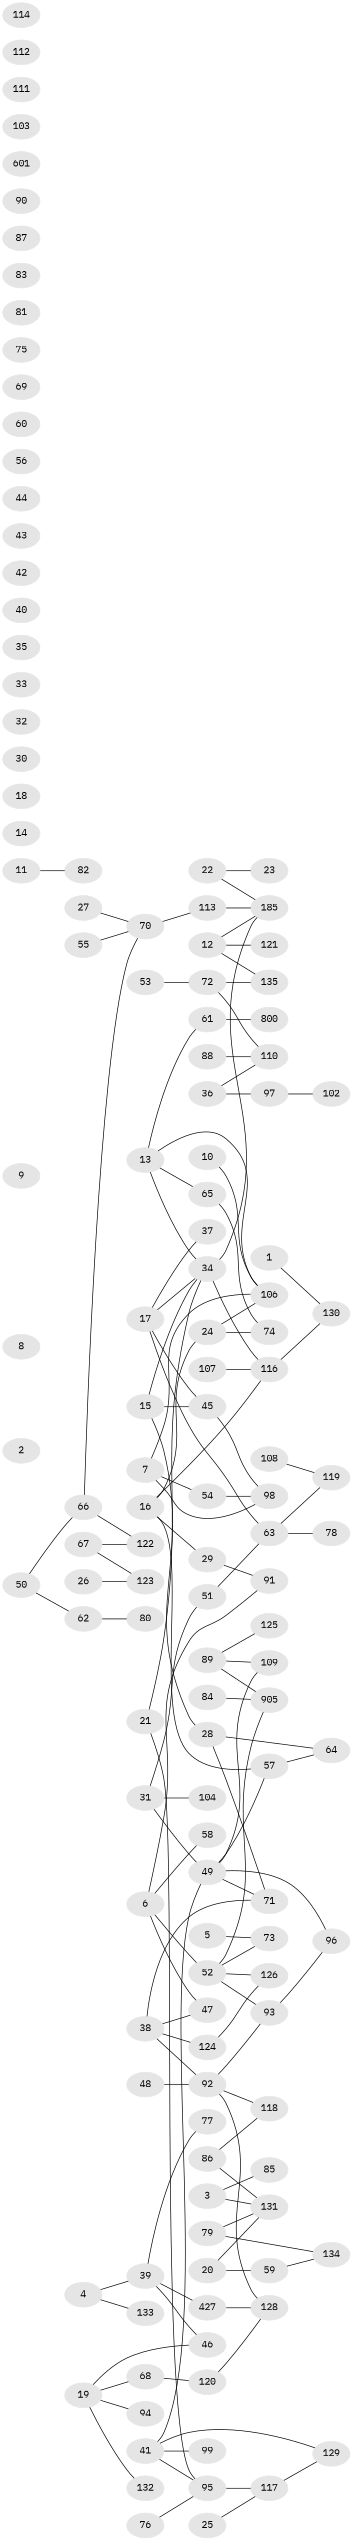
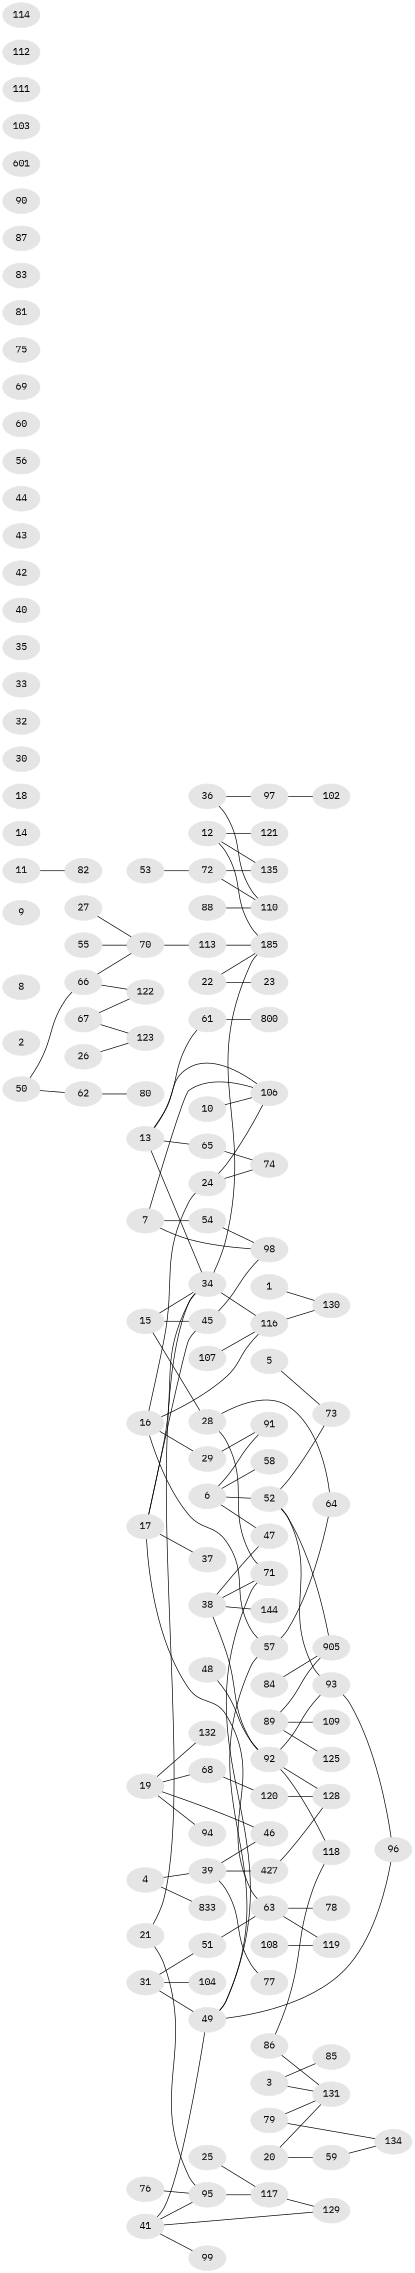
edge "109" -- "49": removed
node "126": removed
node "124": label "124" -> "144"
node "133": label "133" -> "833"
